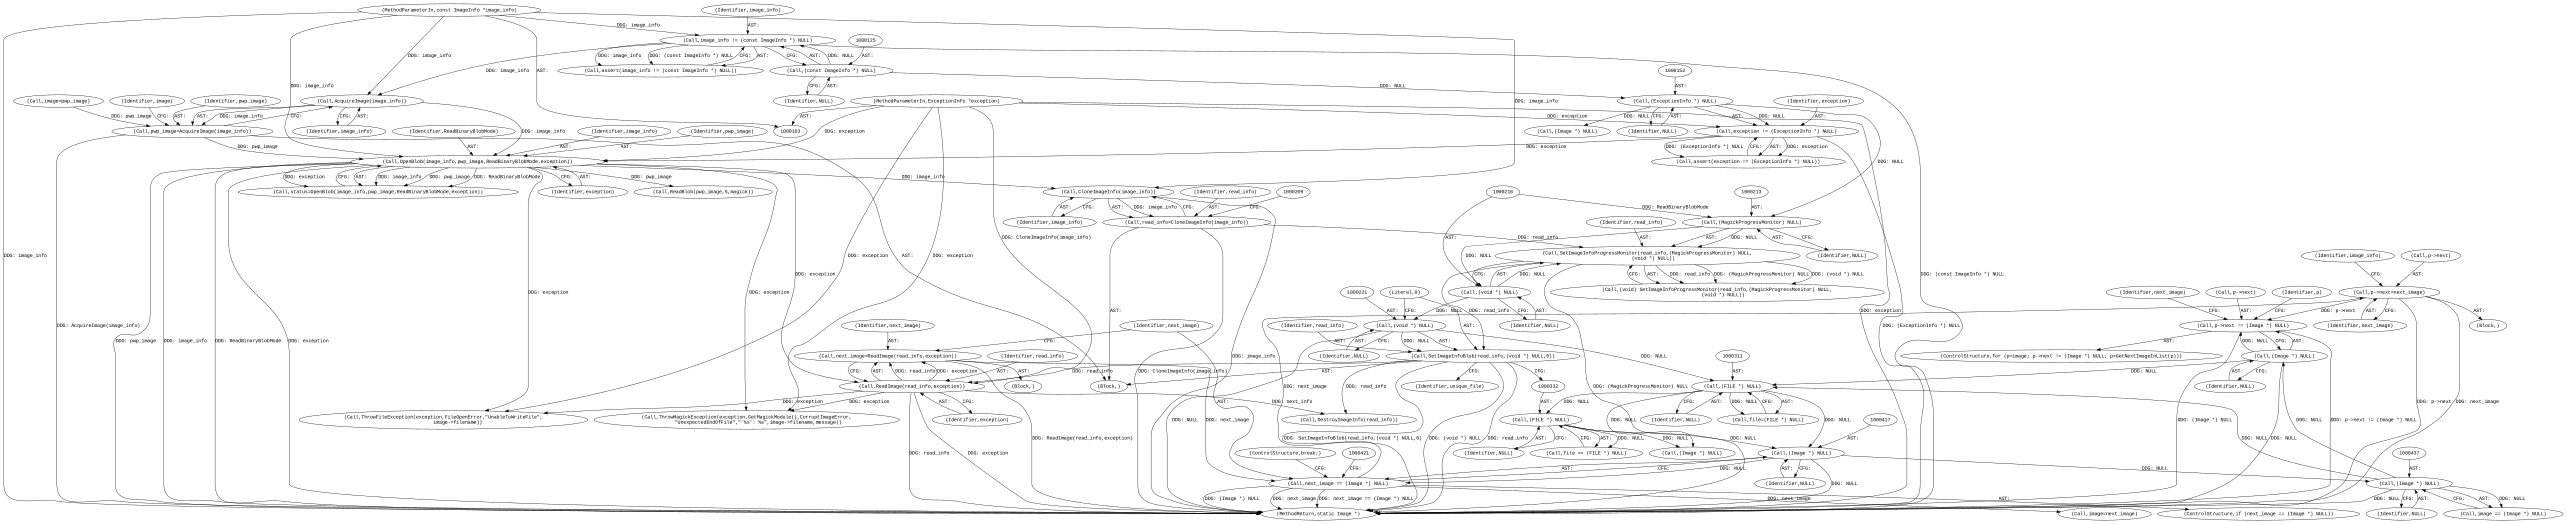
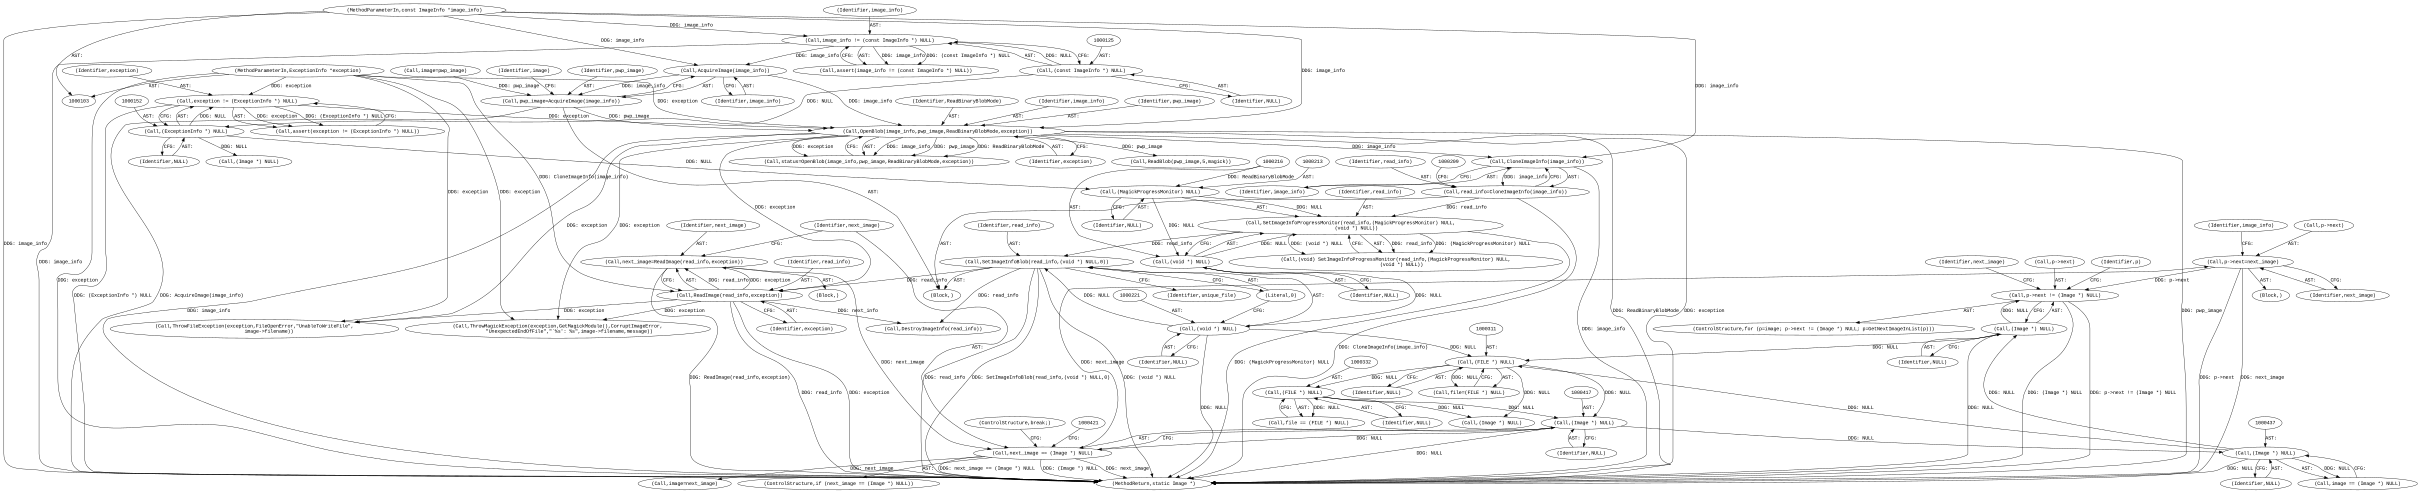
edge "(Call,exception != (ExceptionInfo *) NULL)" -> "(Call,(ExceptionInfo *) NULL)": added, label "CFG:"
edge "(Call,image_info != (const ImageInfo *) NULL)" -> "(MethodReturn,static Image *)": label "DDG: (const ImageInfo *) NULL" -> "DDG: image_info"
edge "(Call,SetImageInfoBlob(read_info,(void *) NULL,0))" -> "1000332": now "(Call,SetImageInfoBlob(read_info,(void *) NULL,0))" -> "(Literal,0)"
